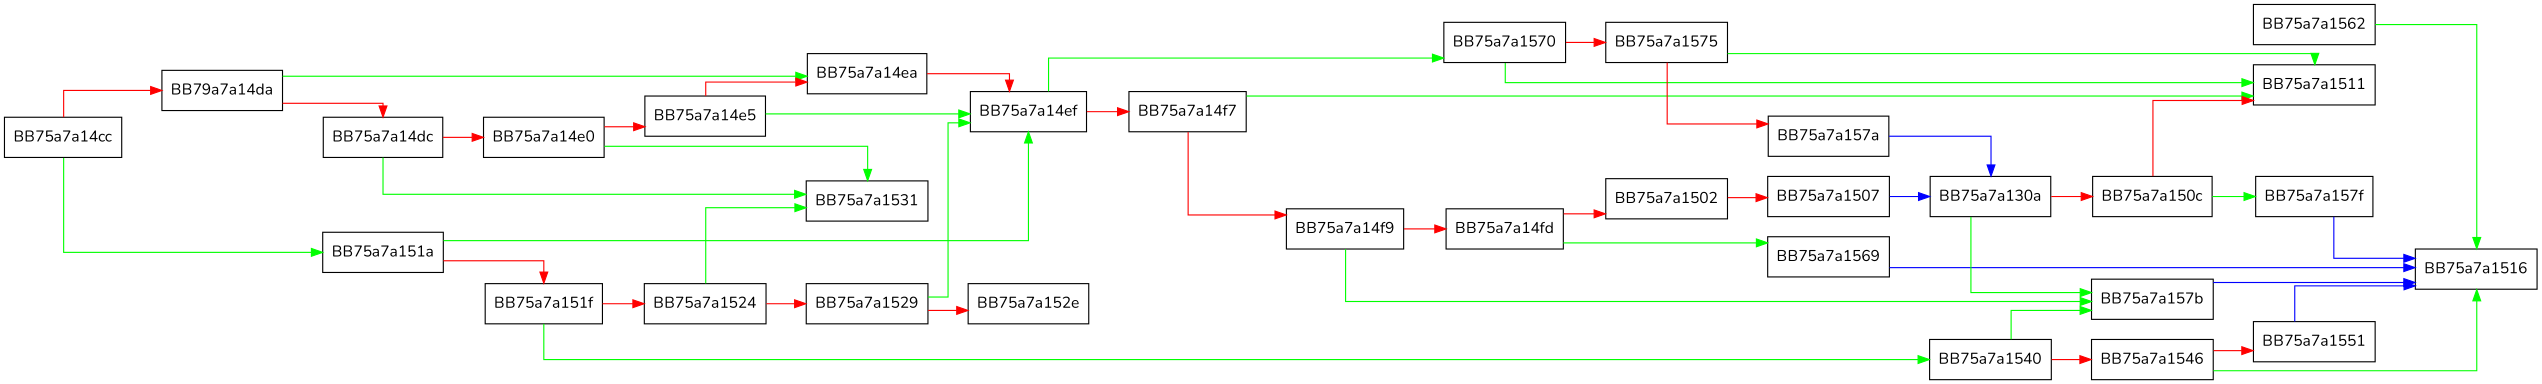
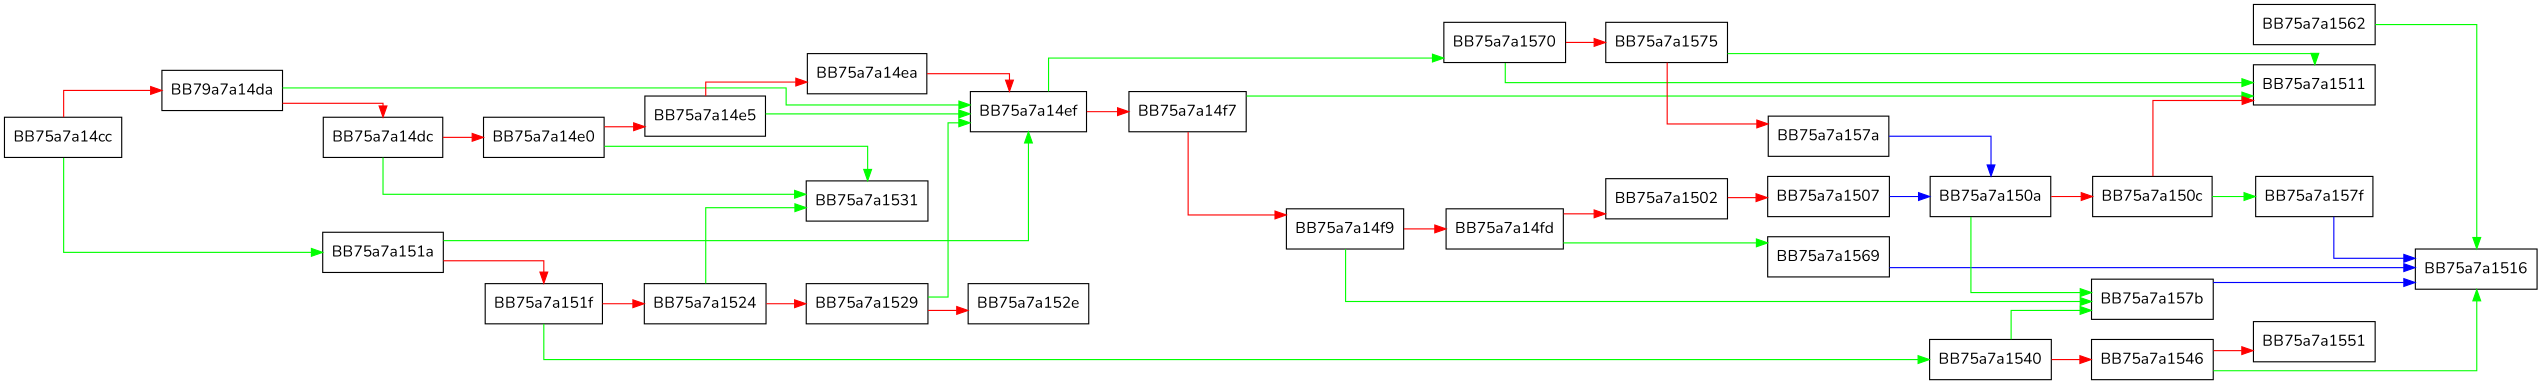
edge "BB79a7a14da" -> "BB75a7a14ea": now "BB79a7a14da" -> "BB75a7a14ef"
node "BB75a7a130a": label "BB75a7a130a" -> "BB75a7a150a"
edge "BB75a7a1551" -> "BB75a7a1516": removed
